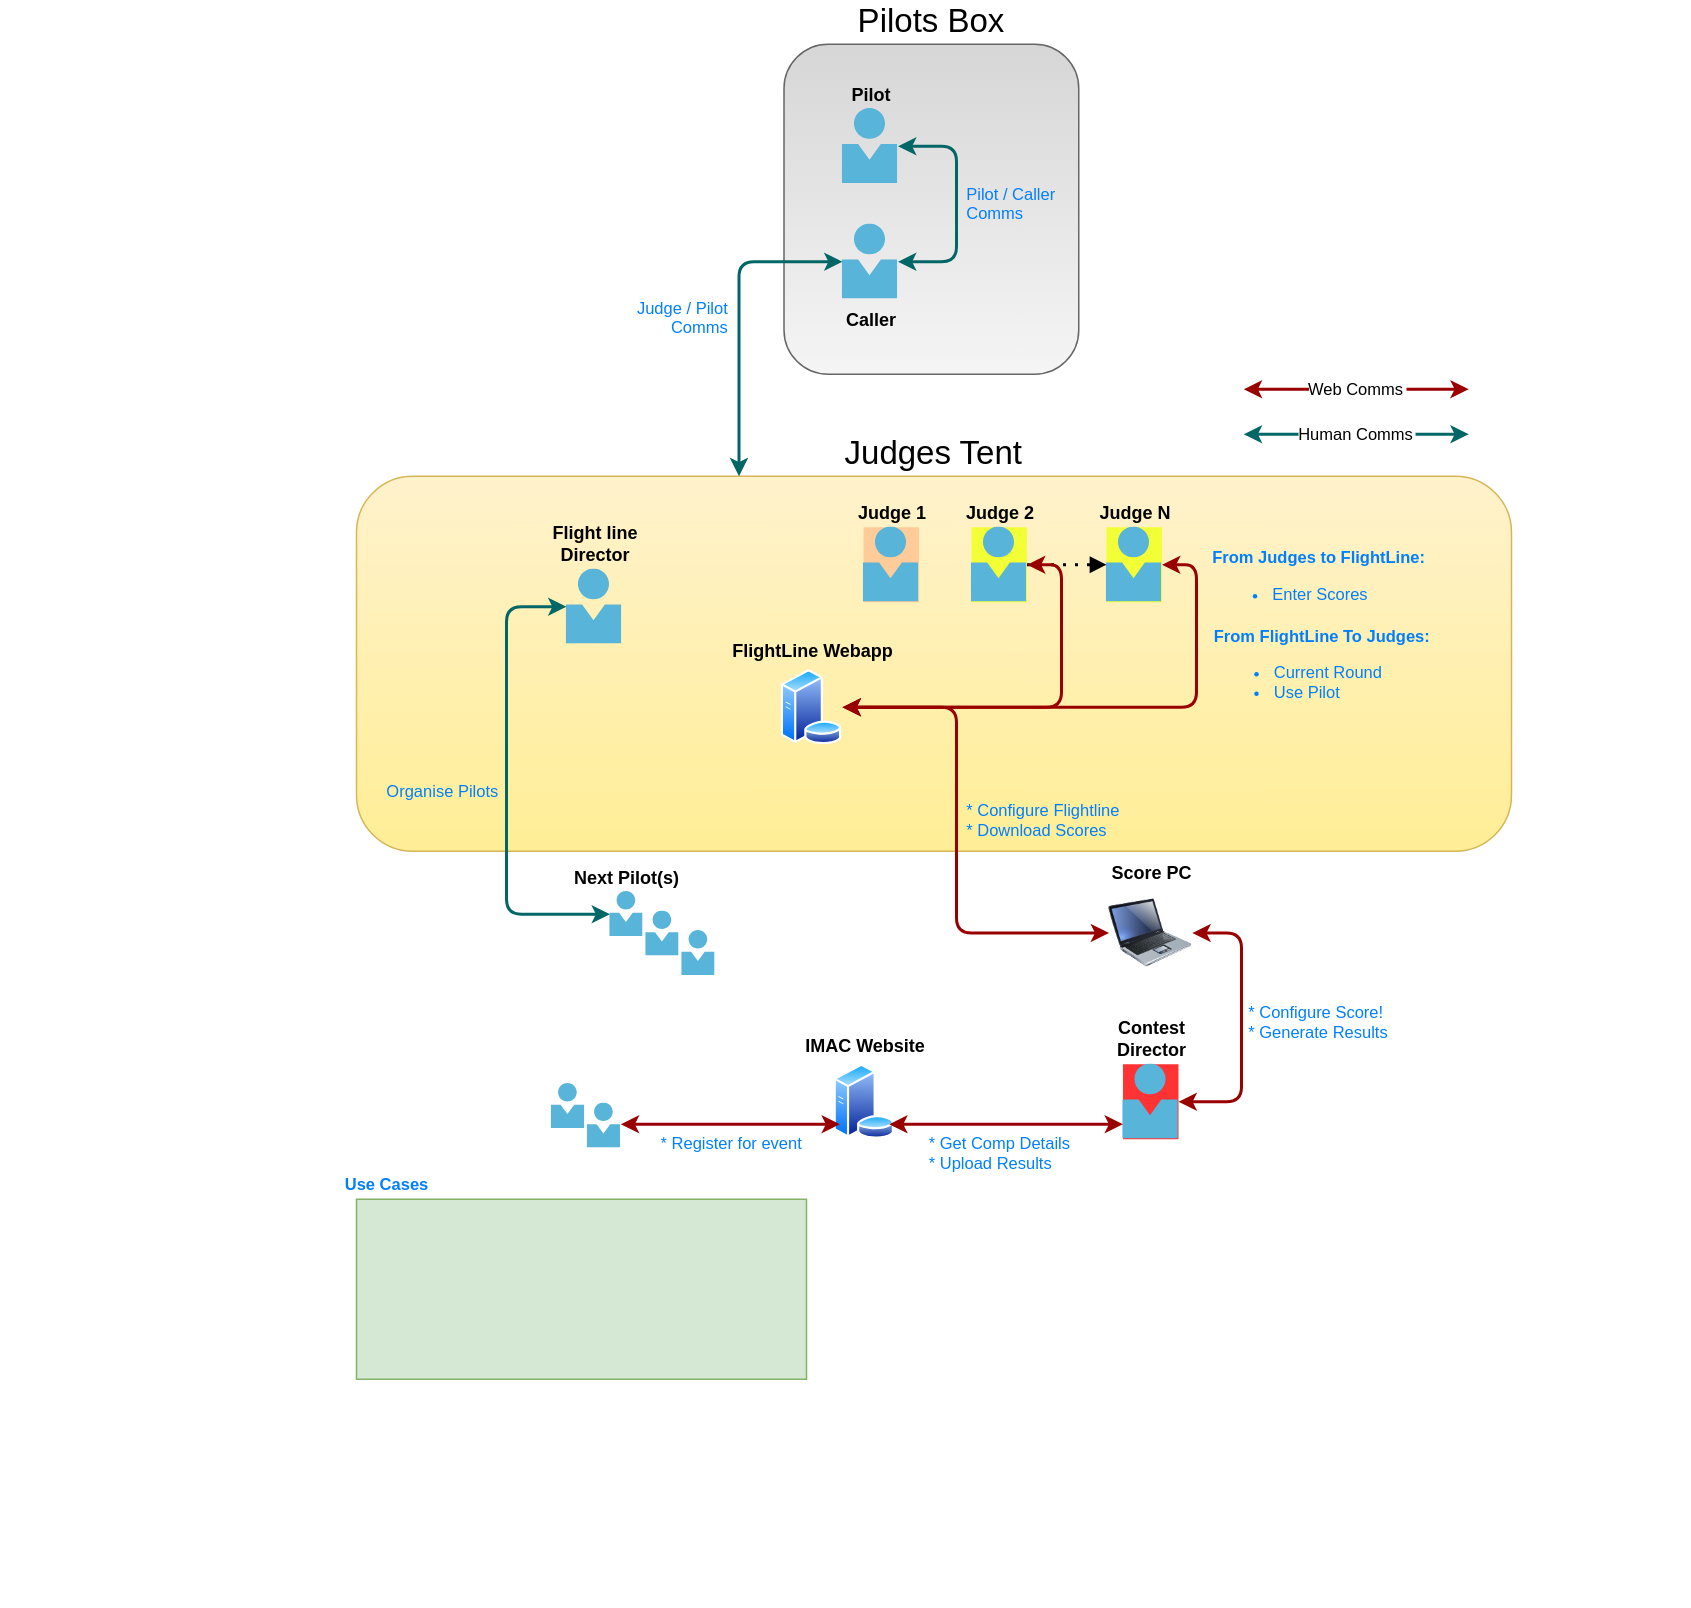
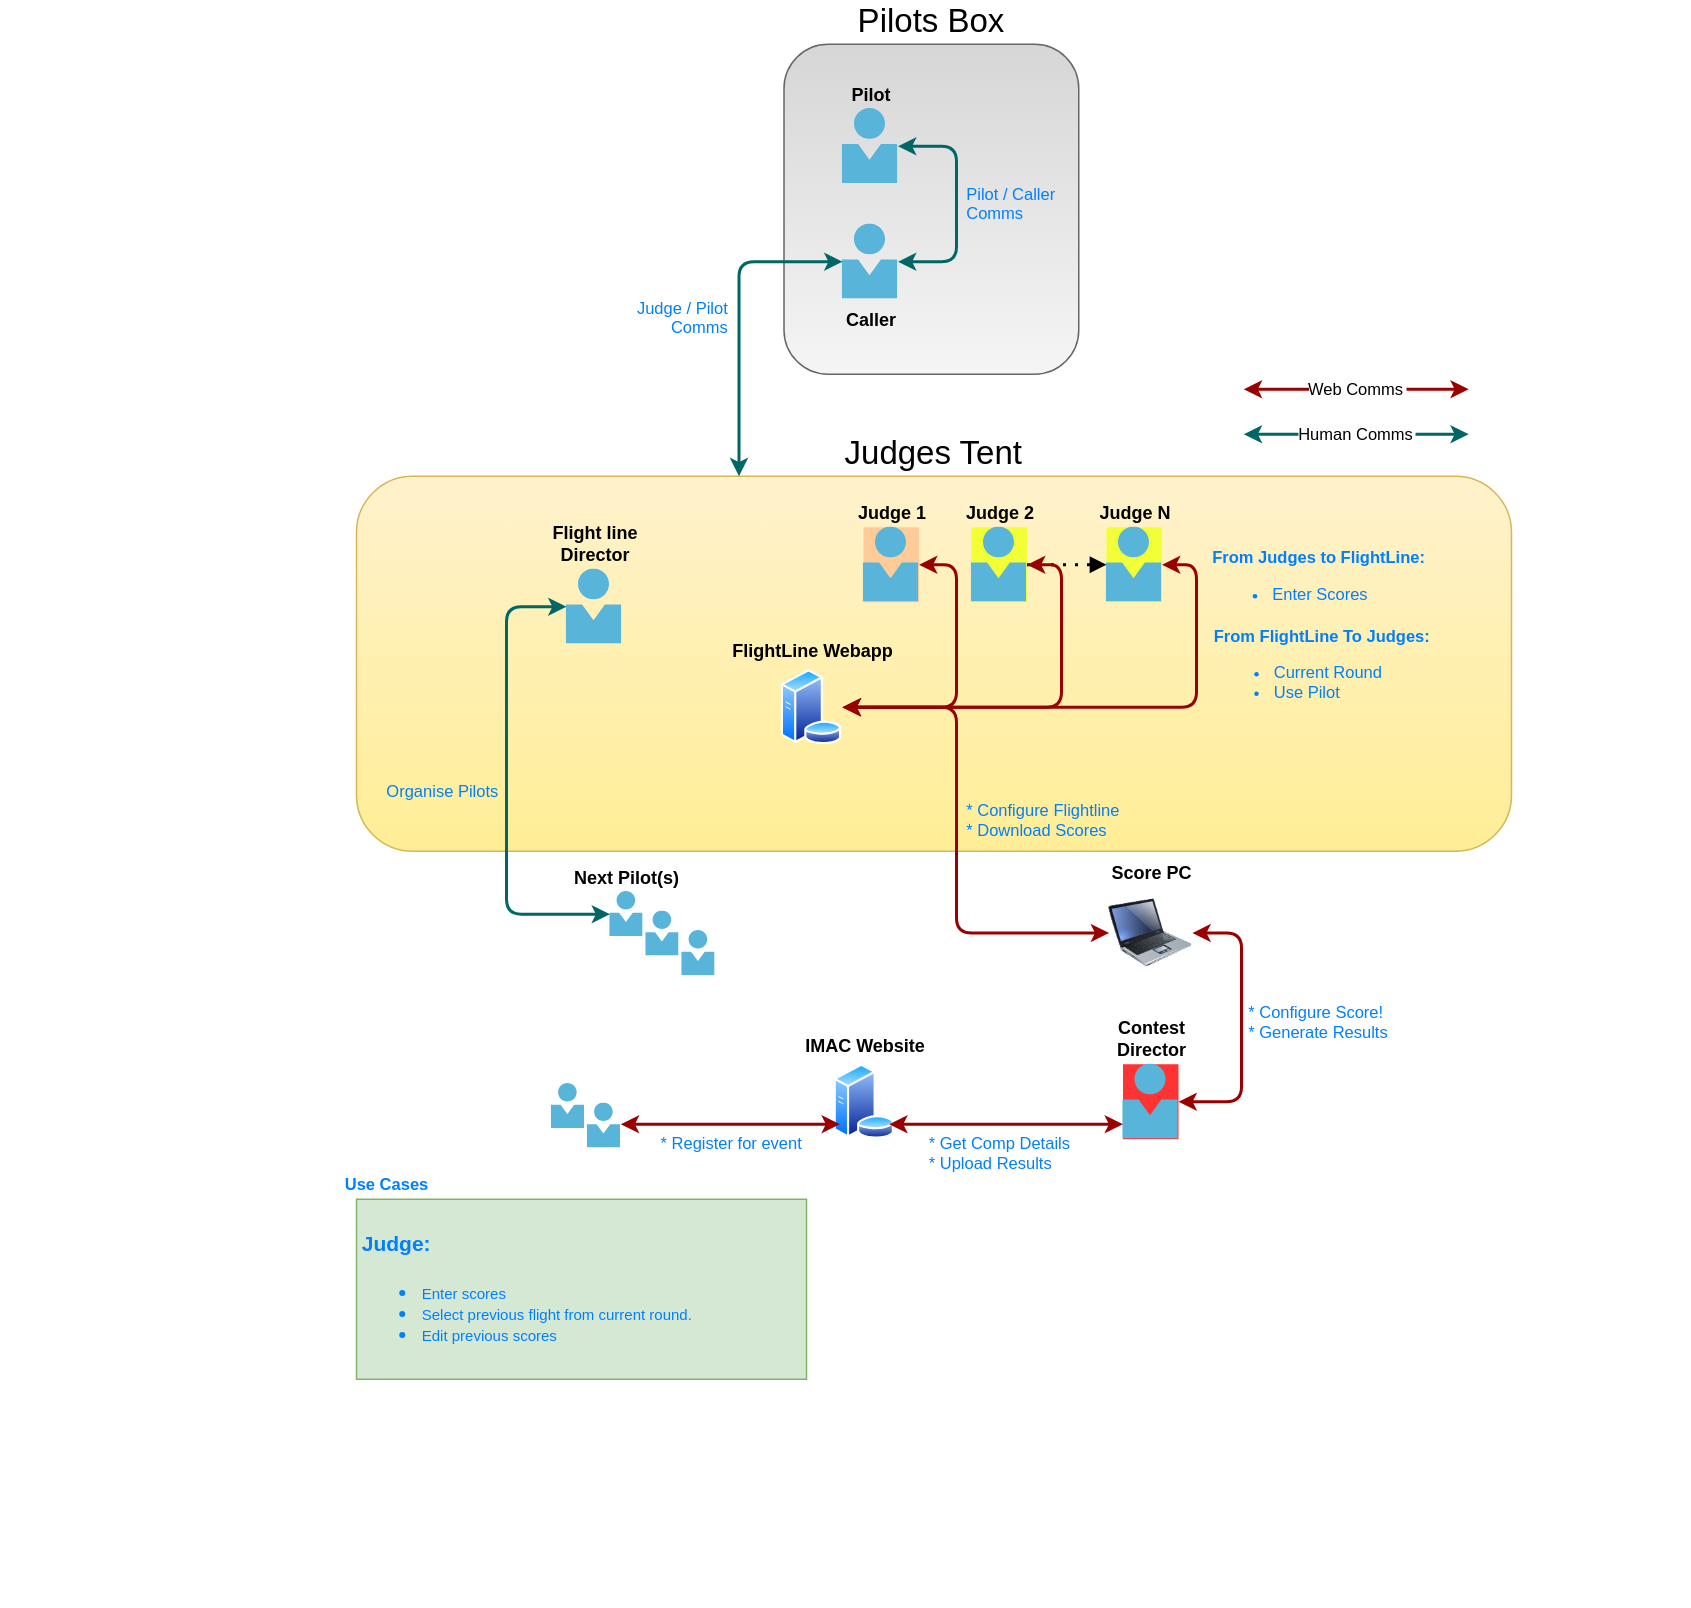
edge "Judge 1" -- "FlightLine Webapp": added
node "Judge: Enter scores Select previous flight from current round. Edit previous scores": added
